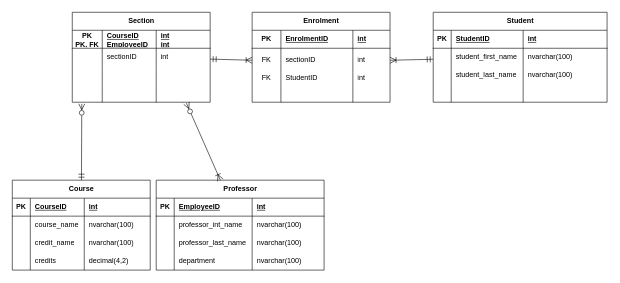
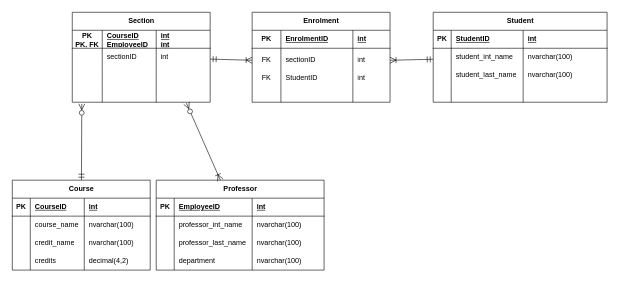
node "student_first_name": label "student_first_name" -> "student_int_name"
